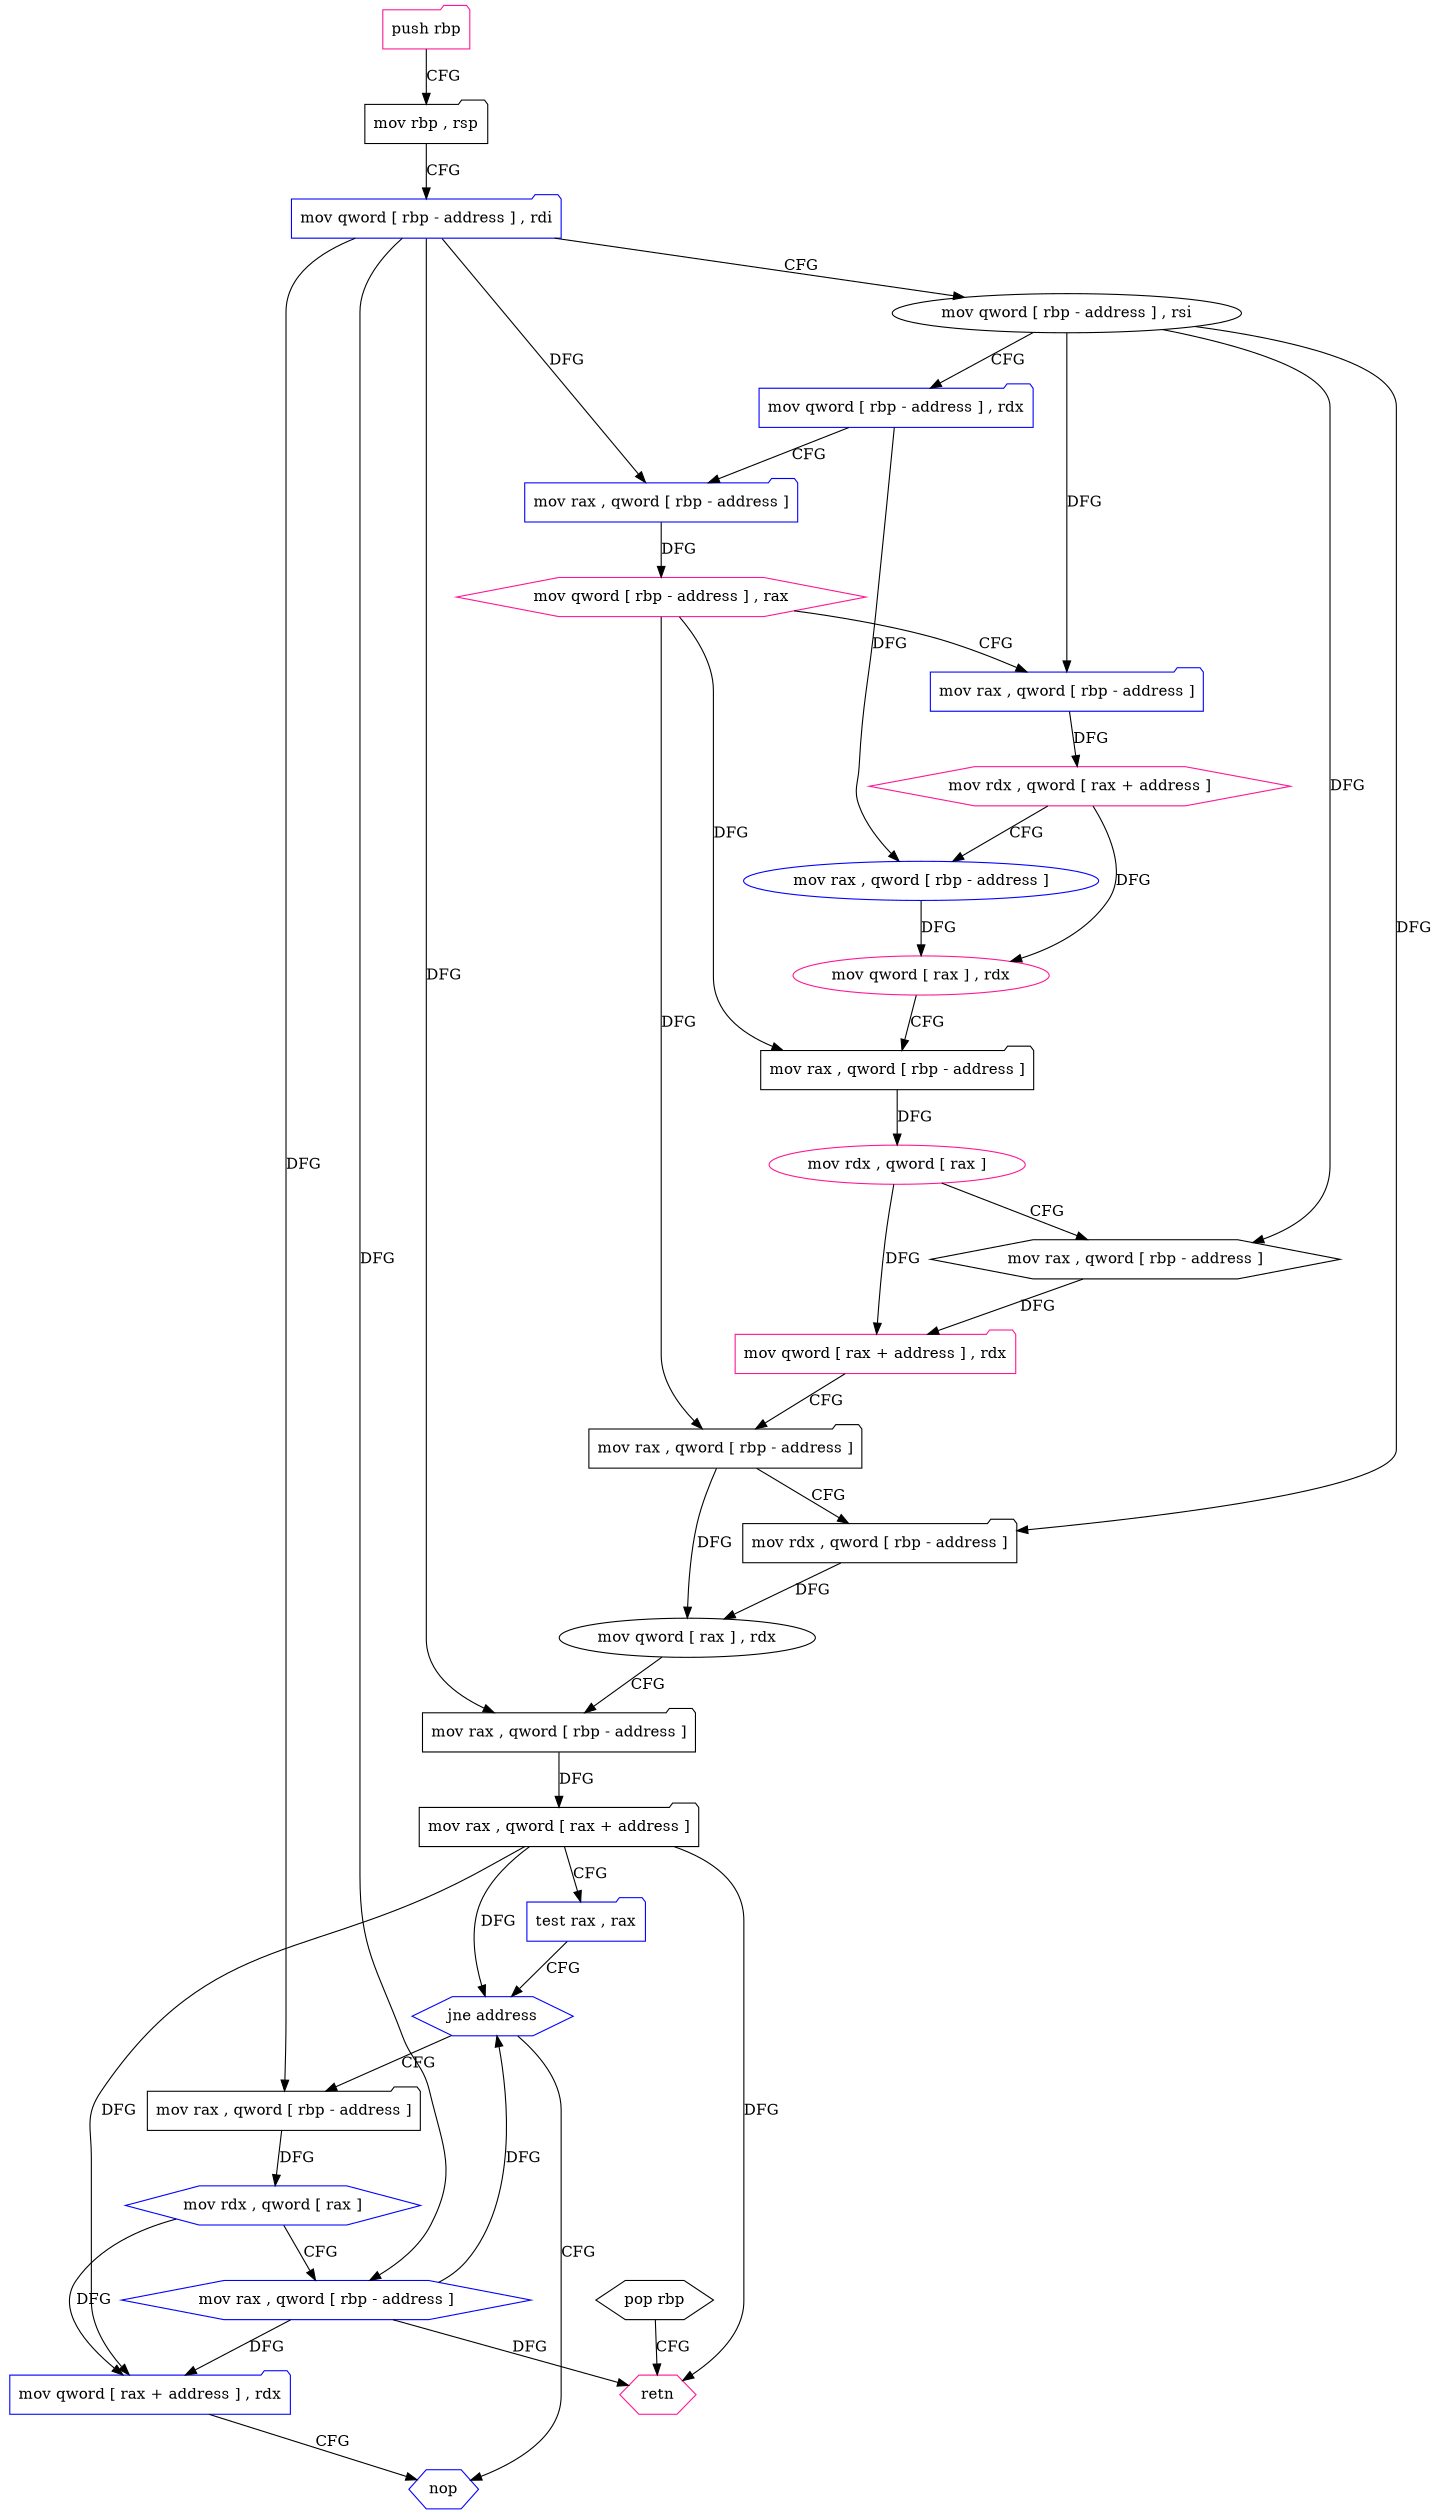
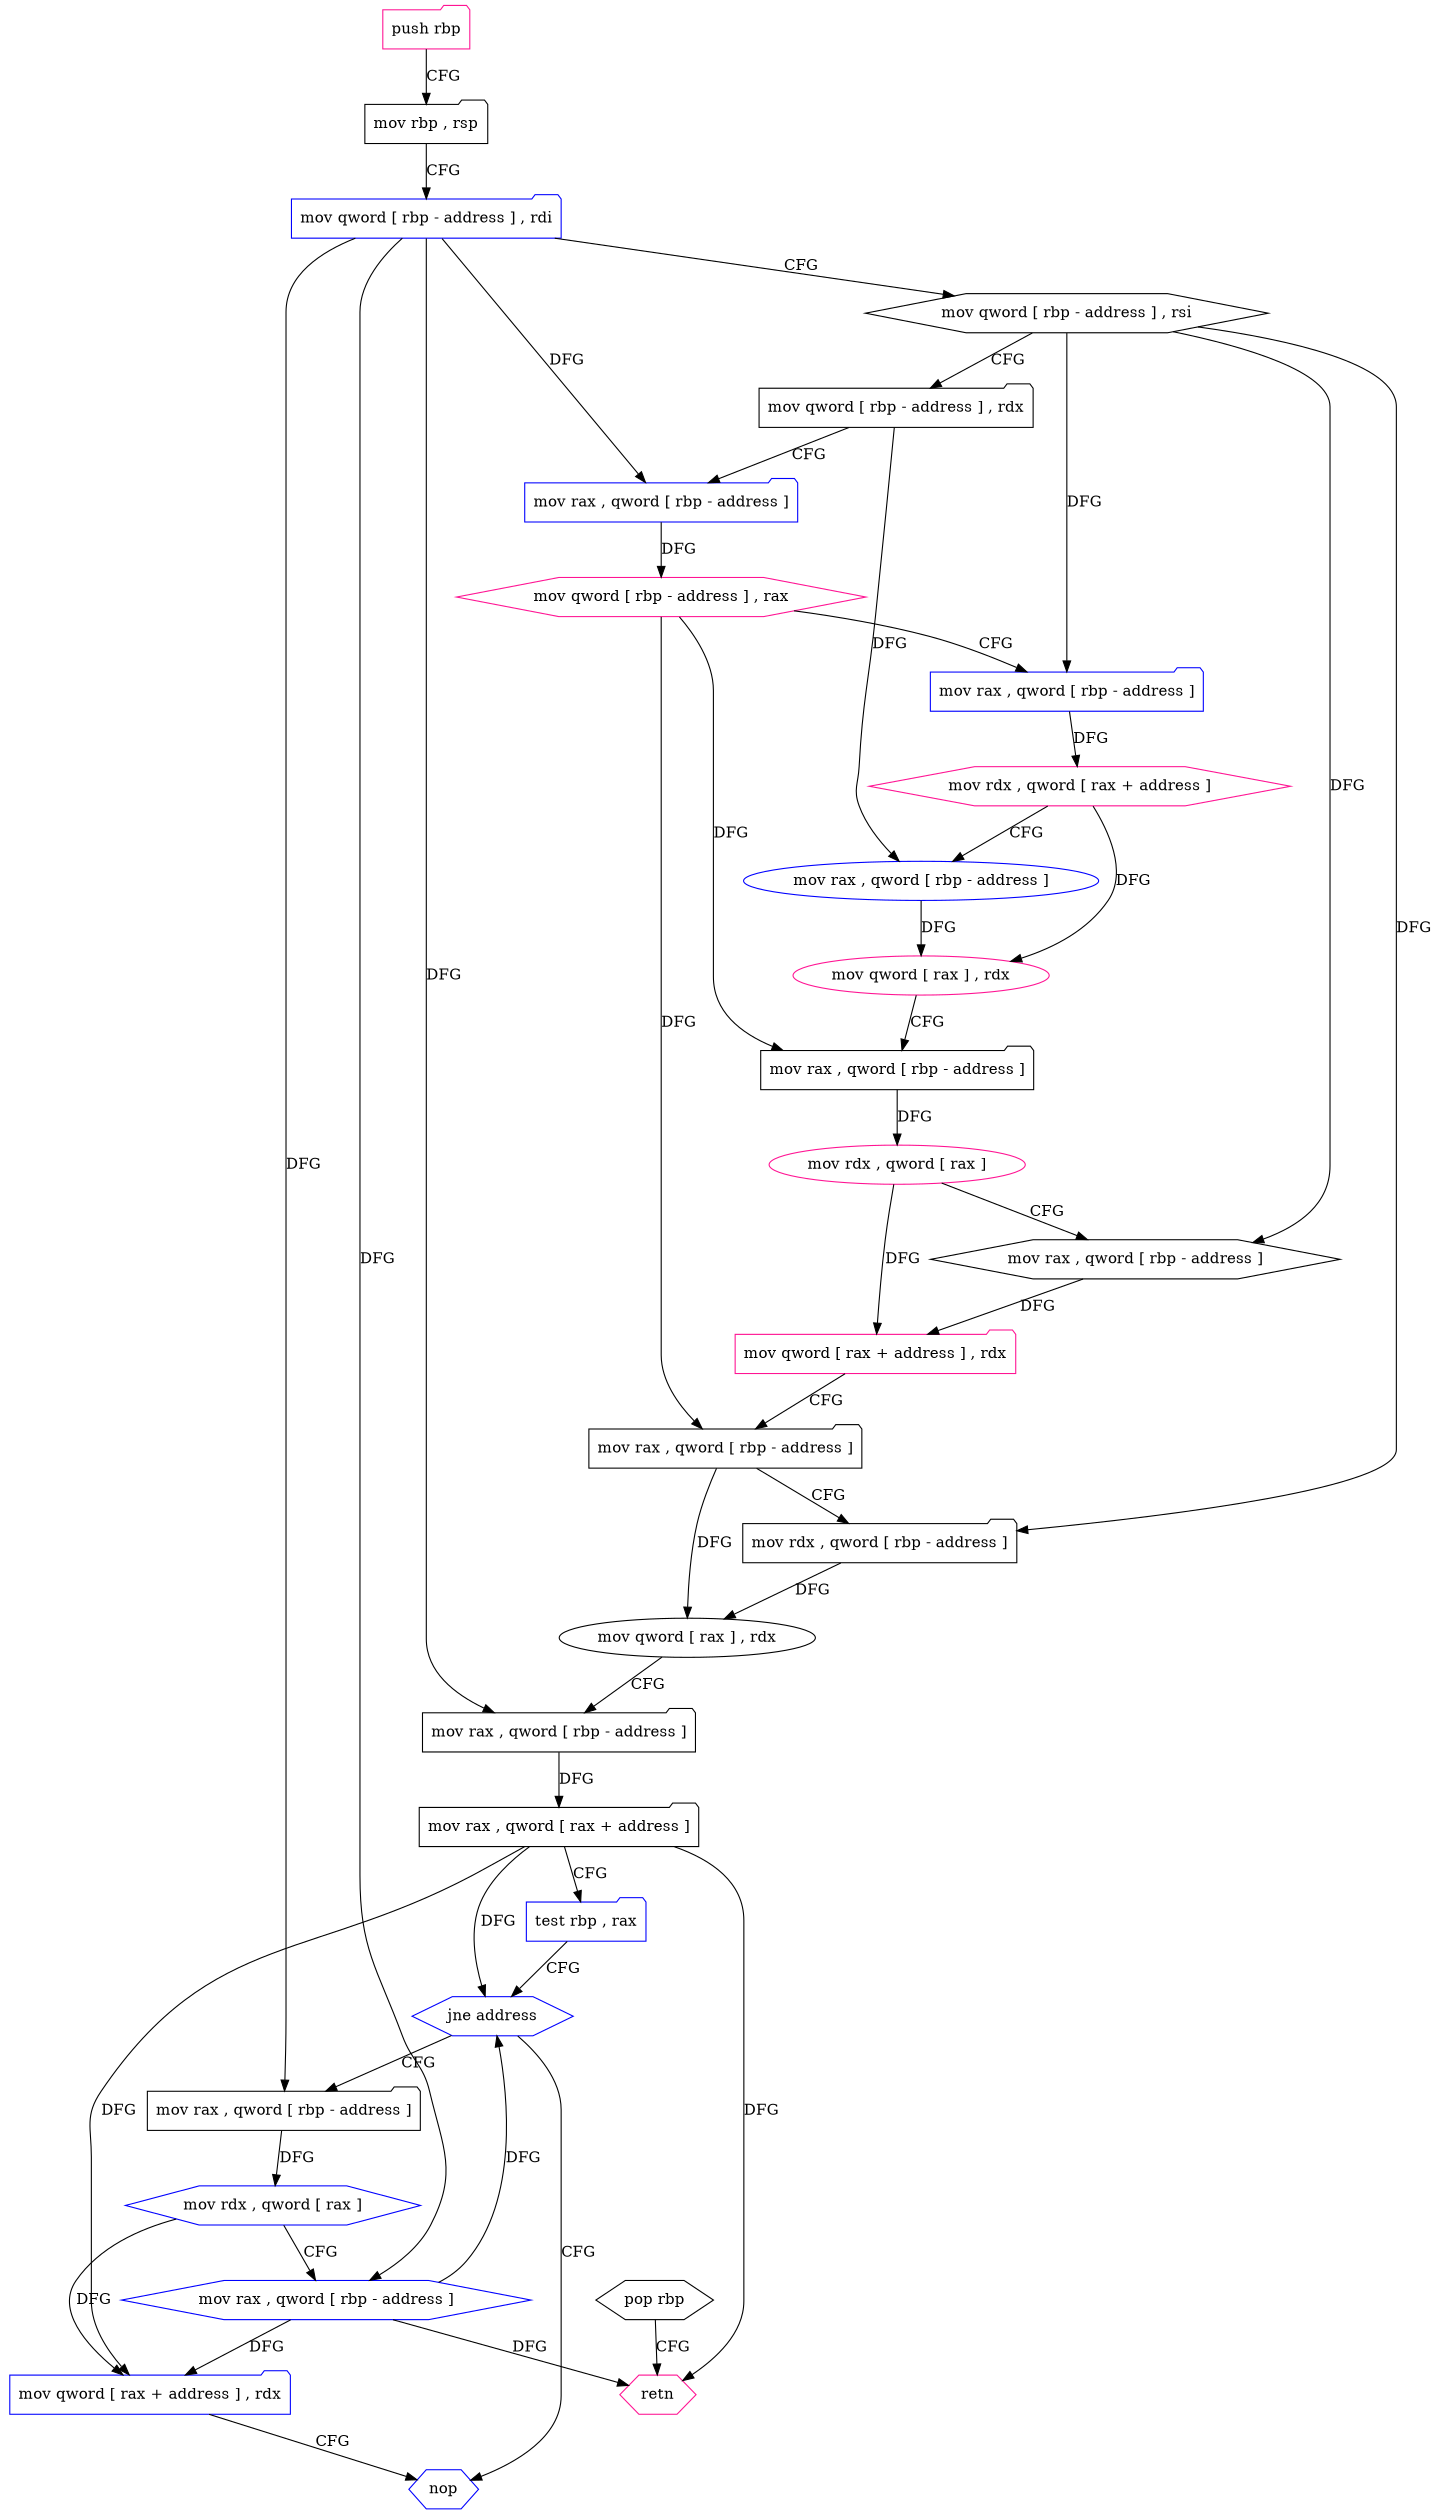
node "mov qword [ rbp - address ] , rsi": shape ellipse -> hexagon
node "mov qword [ rbp - address ] , rdx": color blue -> black
node "test rax , rax": label "test rax , rax" -> "test rbp , rax"
